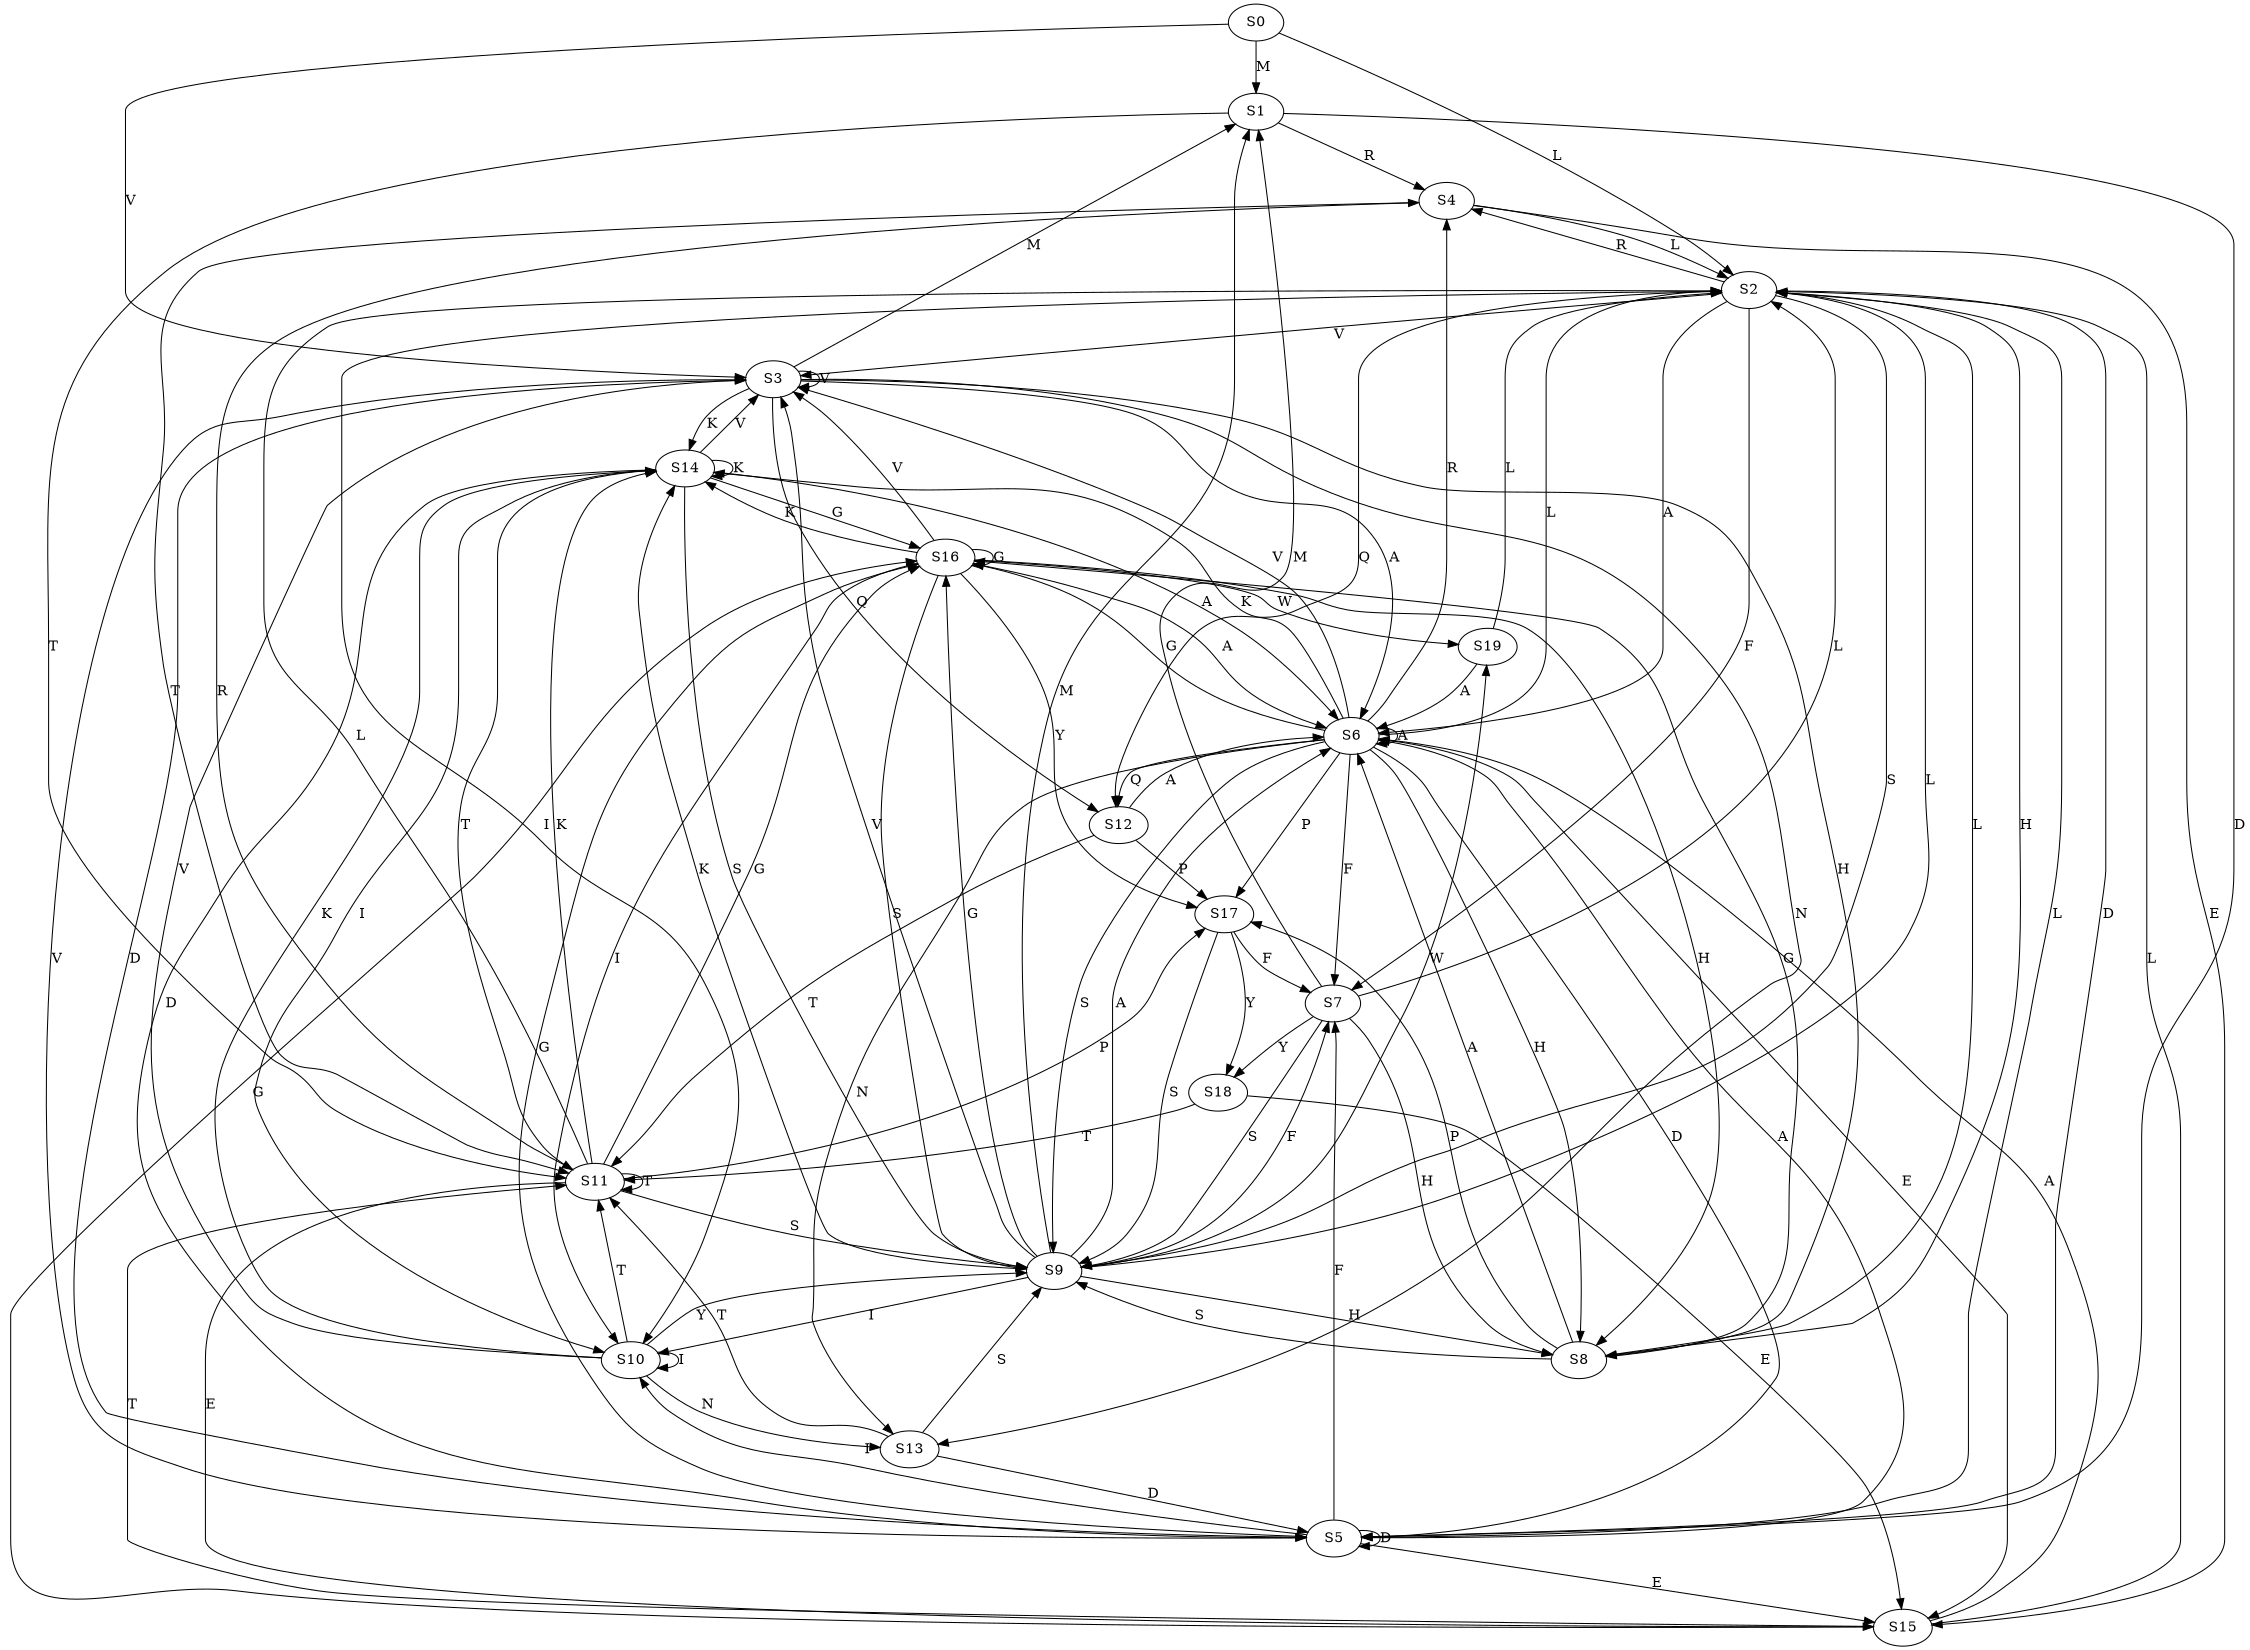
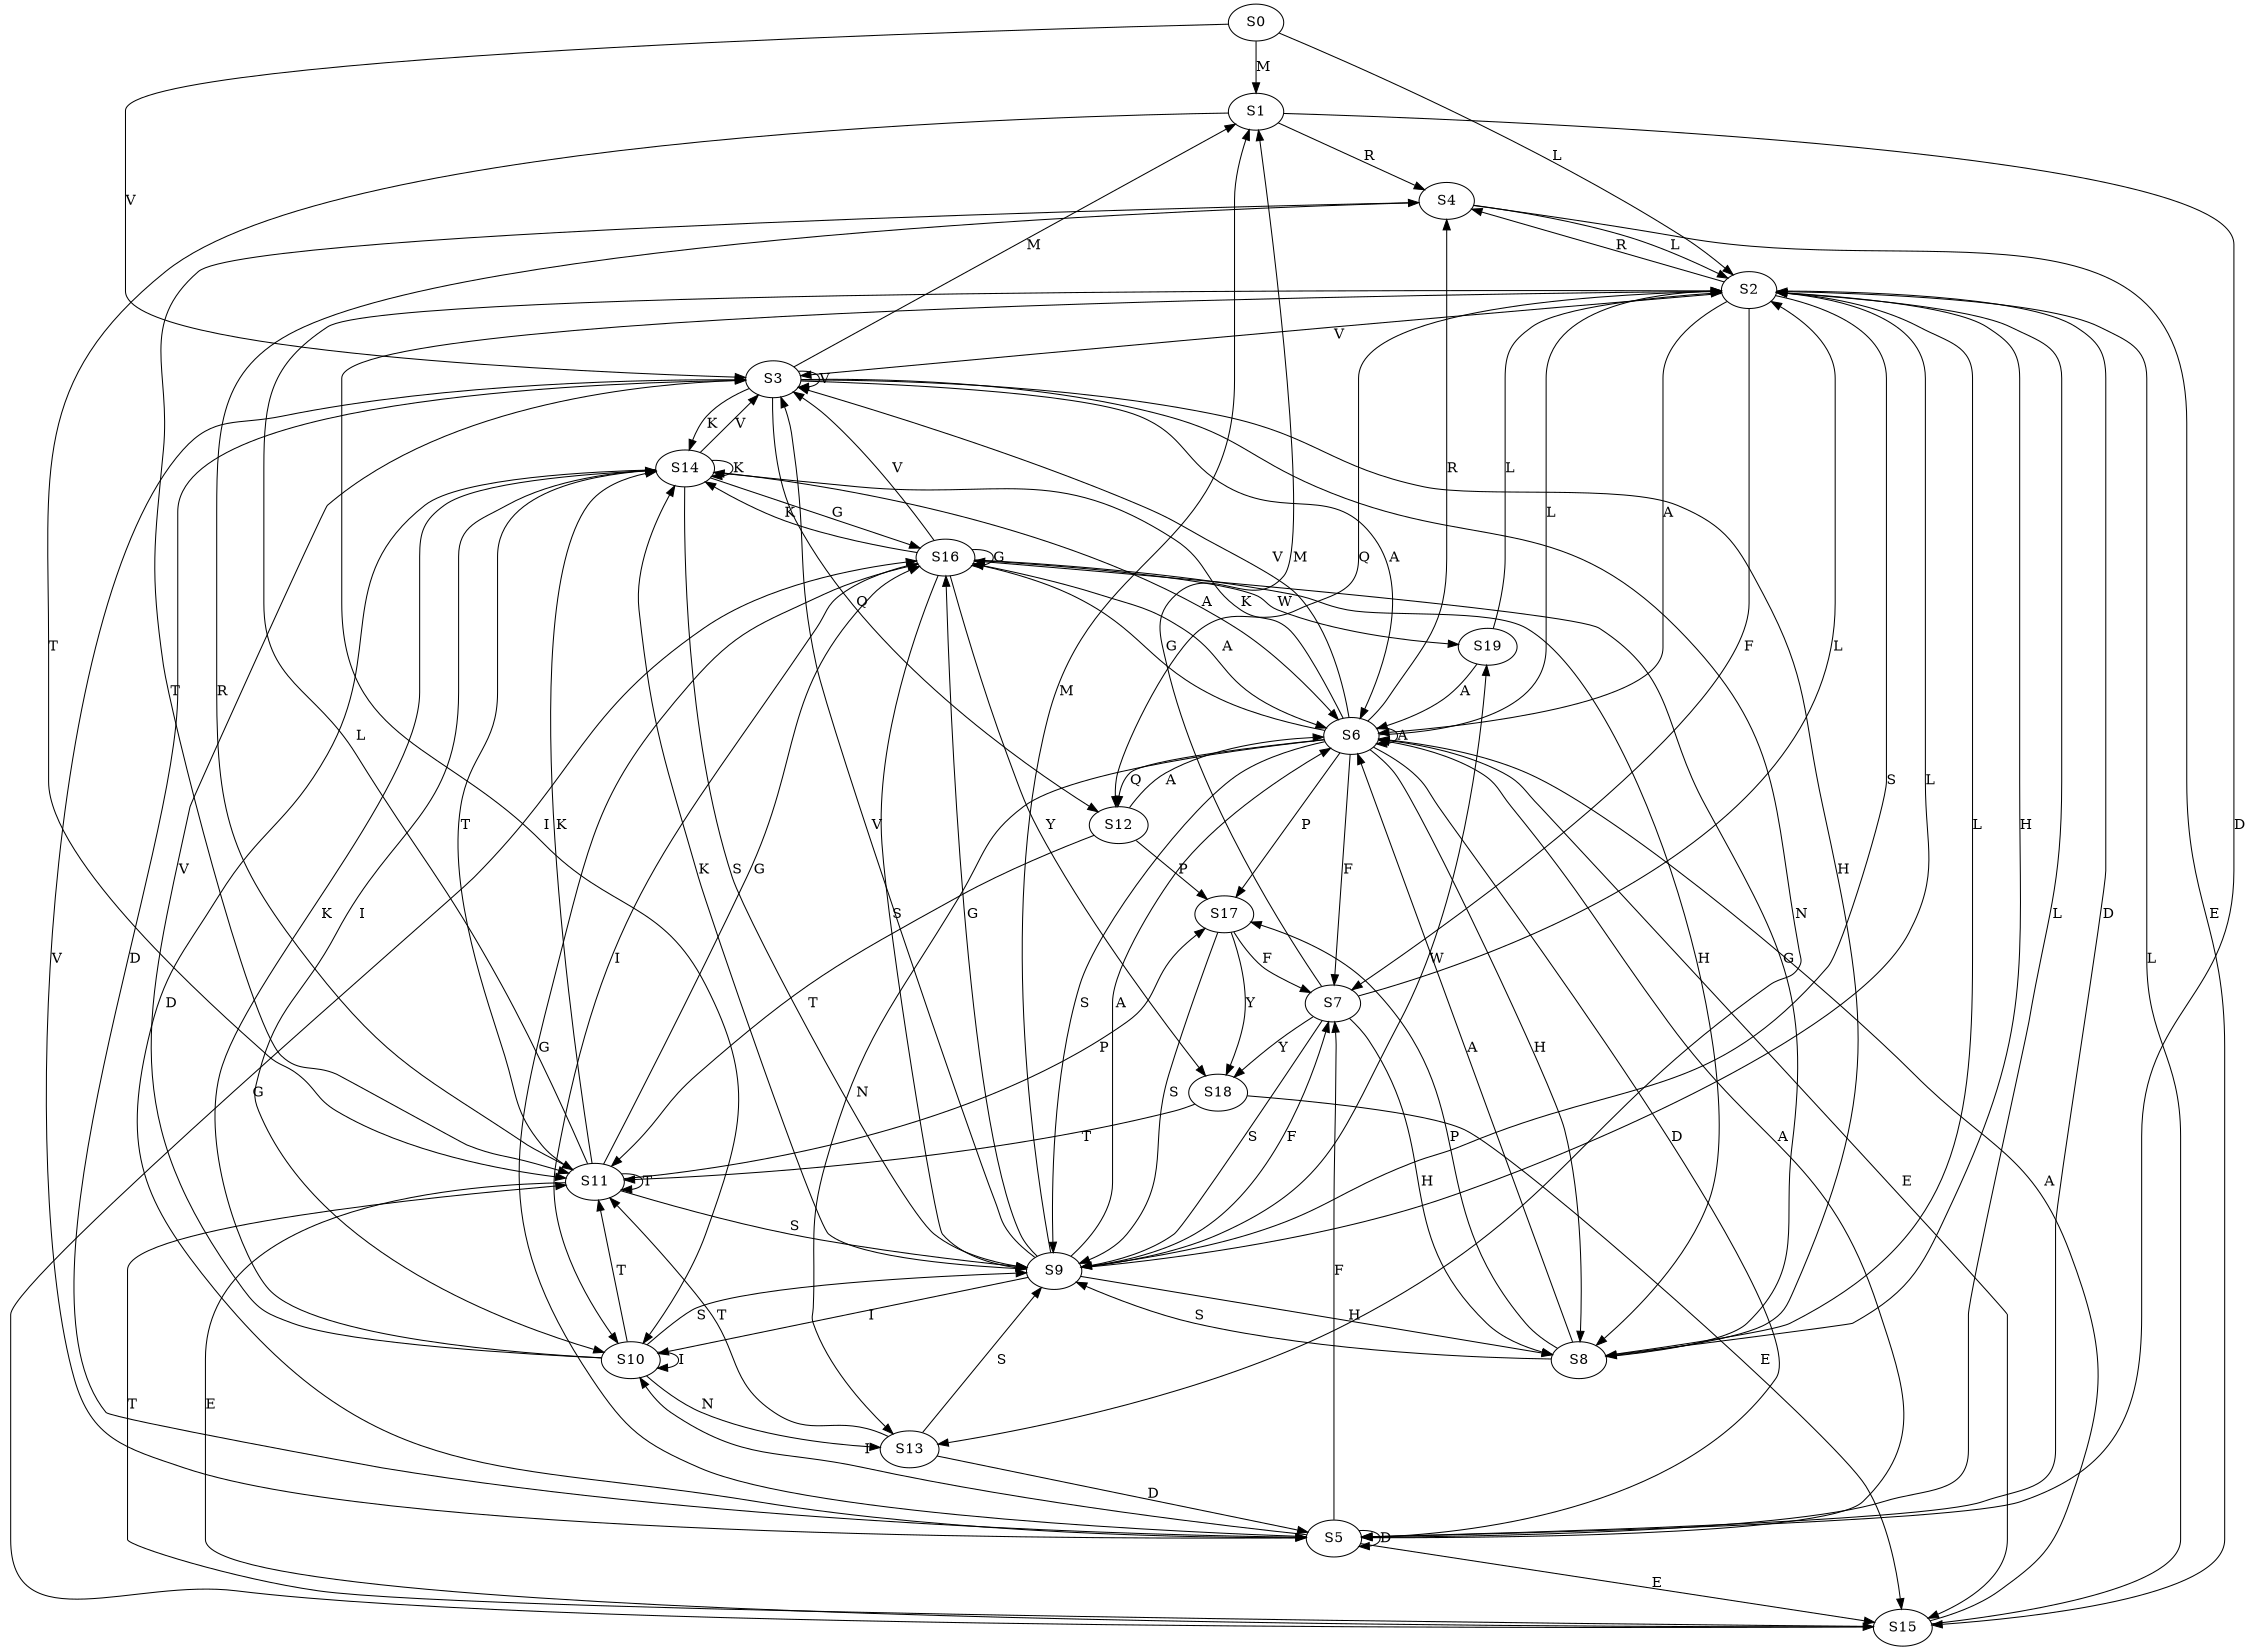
edge "S16" -> "S17": now "S16" -> "S18"
edge "S10" -> "S9": label "Y" -> "S"
